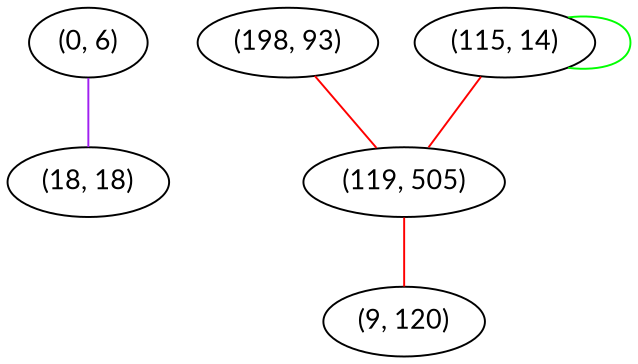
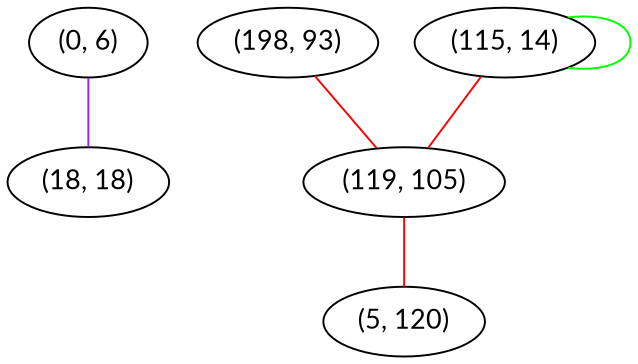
node "(119, 505)": label "(119, 505)" -> "(119, 105)"
node "(9, 120)": label "(9, 120)" -> "(5, 120)"
